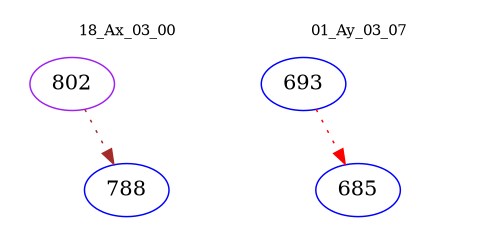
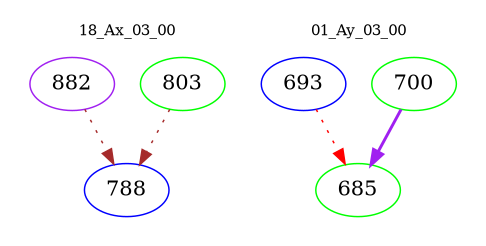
cluster "01_Ay_03_07": label "01_Ay_03_07" -> "01_Ay_03_00"
node "802": label "802" -> "882"
node "803": added
node "700": added
node "685": color blue -> green
